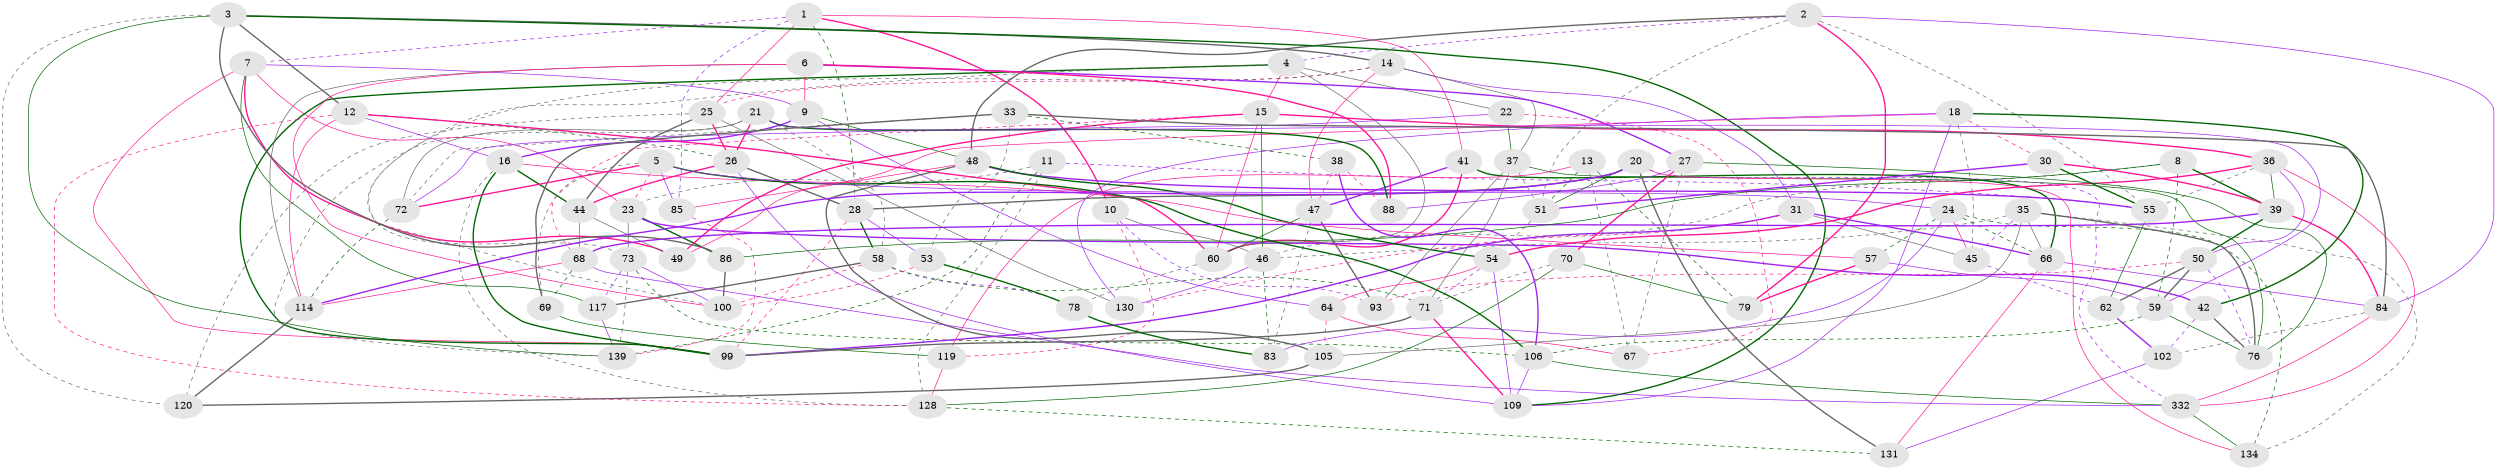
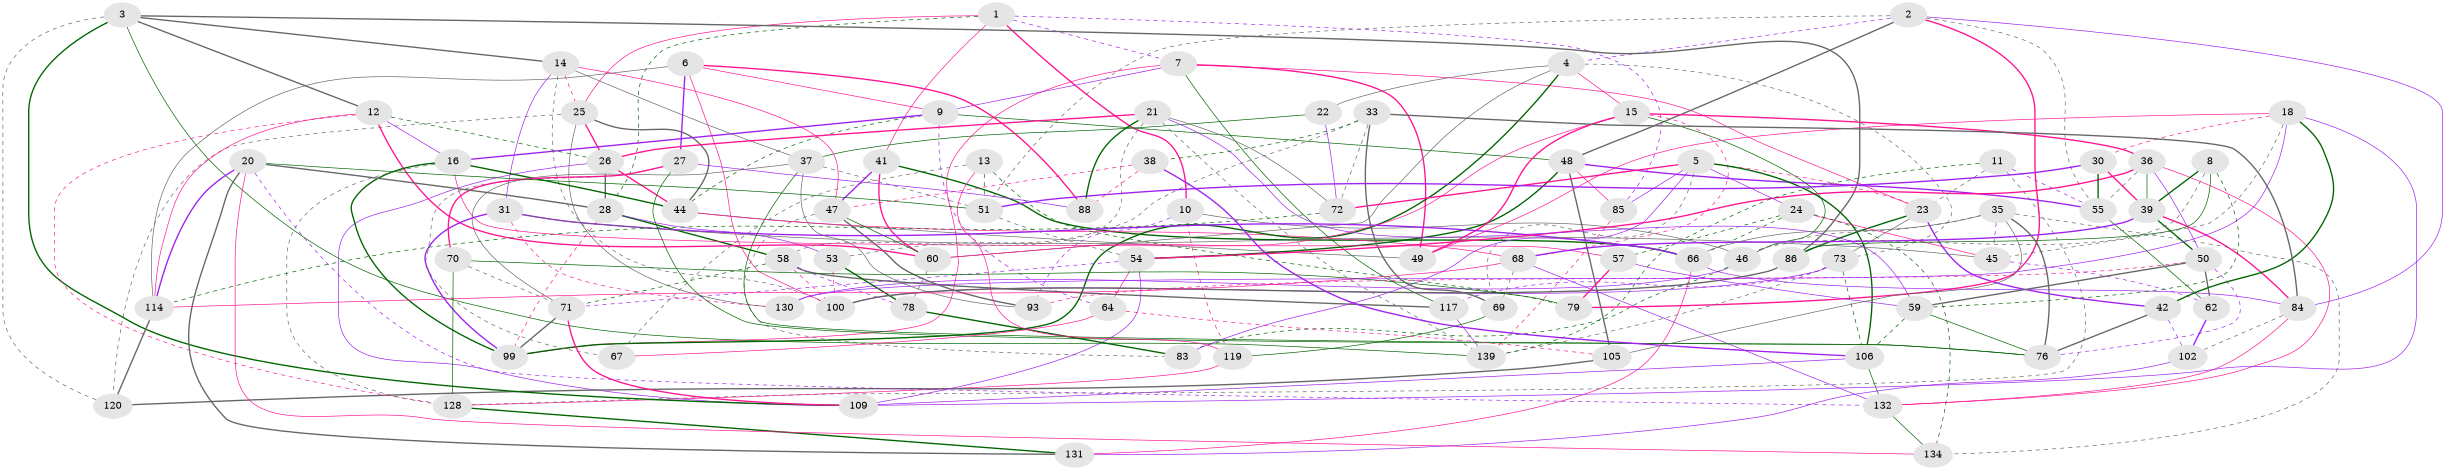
edge "9" -- "44": added
edge "22" -- "67": removed
edge "9" -- "64": style solid -> dashed
edge "68" -- "69": color darkgreen -> gray40
edge "24" -- "83": now "5" -- "83"
node "332": label "332" -> "132"
edge "128" -- "131": style dashed -> bold
